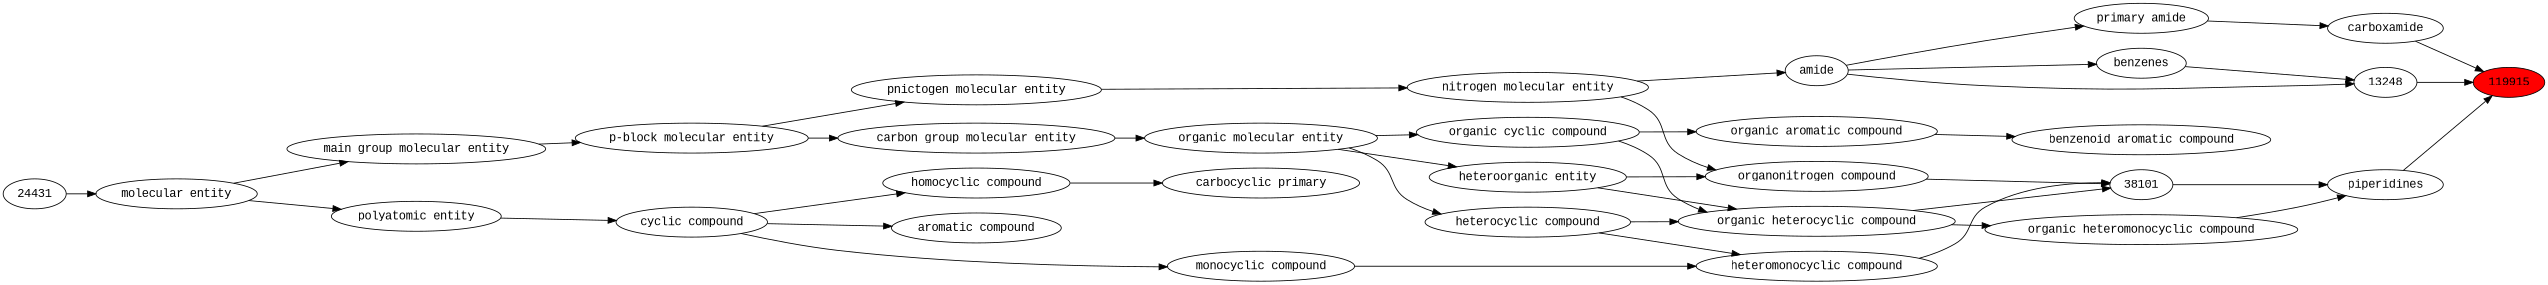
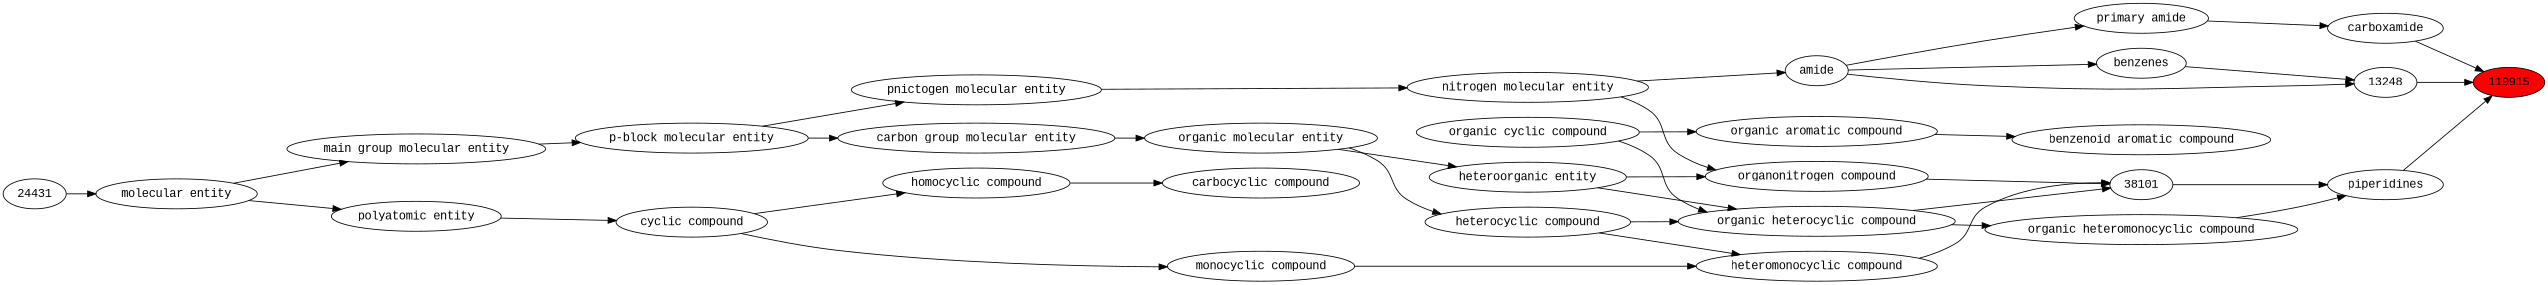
edge "organic molecular entity" -> "organic cyclic compound": removed
node "carbocyclic primary": label "carbocyclic primary" -> "carbocyclic compound"
node "aromatic compound": removed
